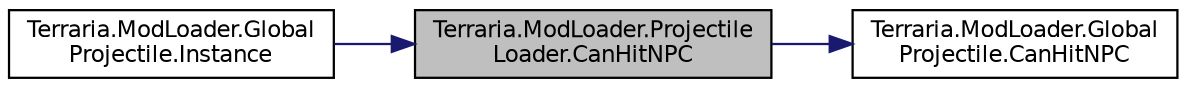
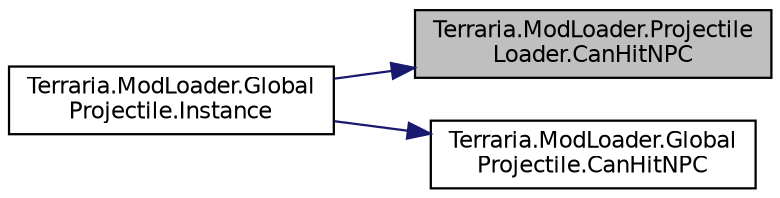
edge "Terraria.ModLoader.Projectile Loader.CanHitNPC" -> "Terraria.ModLoader.Global Projectile.CanHitNPC": now "Terraria.ModLoader.Global Projectile.Instance" -> "Terraria.ModLoader.Global Projectile.CanHitNPC"
